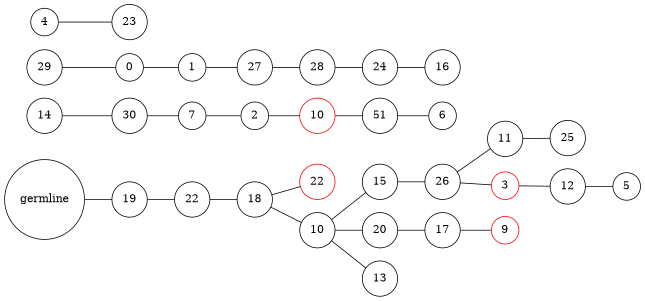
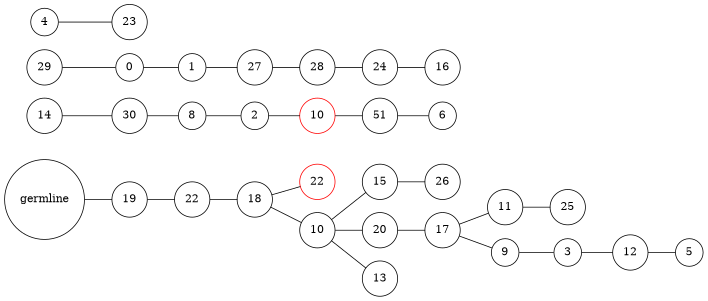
node "7": label "7" -> "8"
edge "11" -- "26": now "11" -- "17"
edge "26" -- "3": now "9" -- "3"
node "3": color red -> black
node "9": color red -> black
